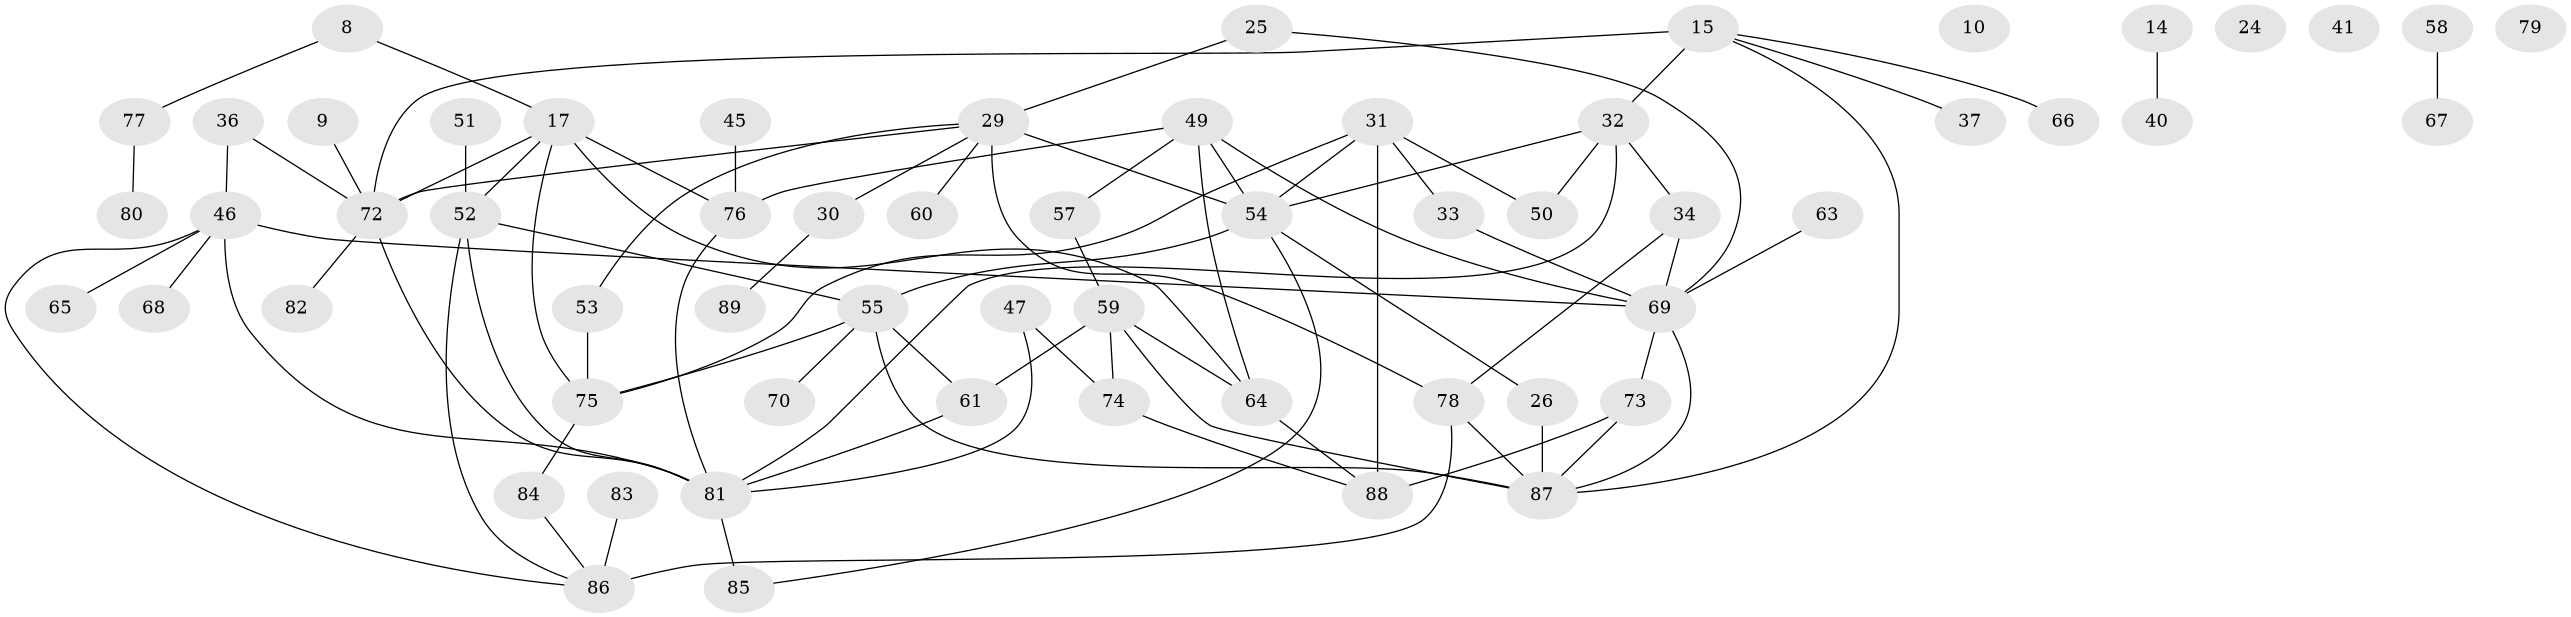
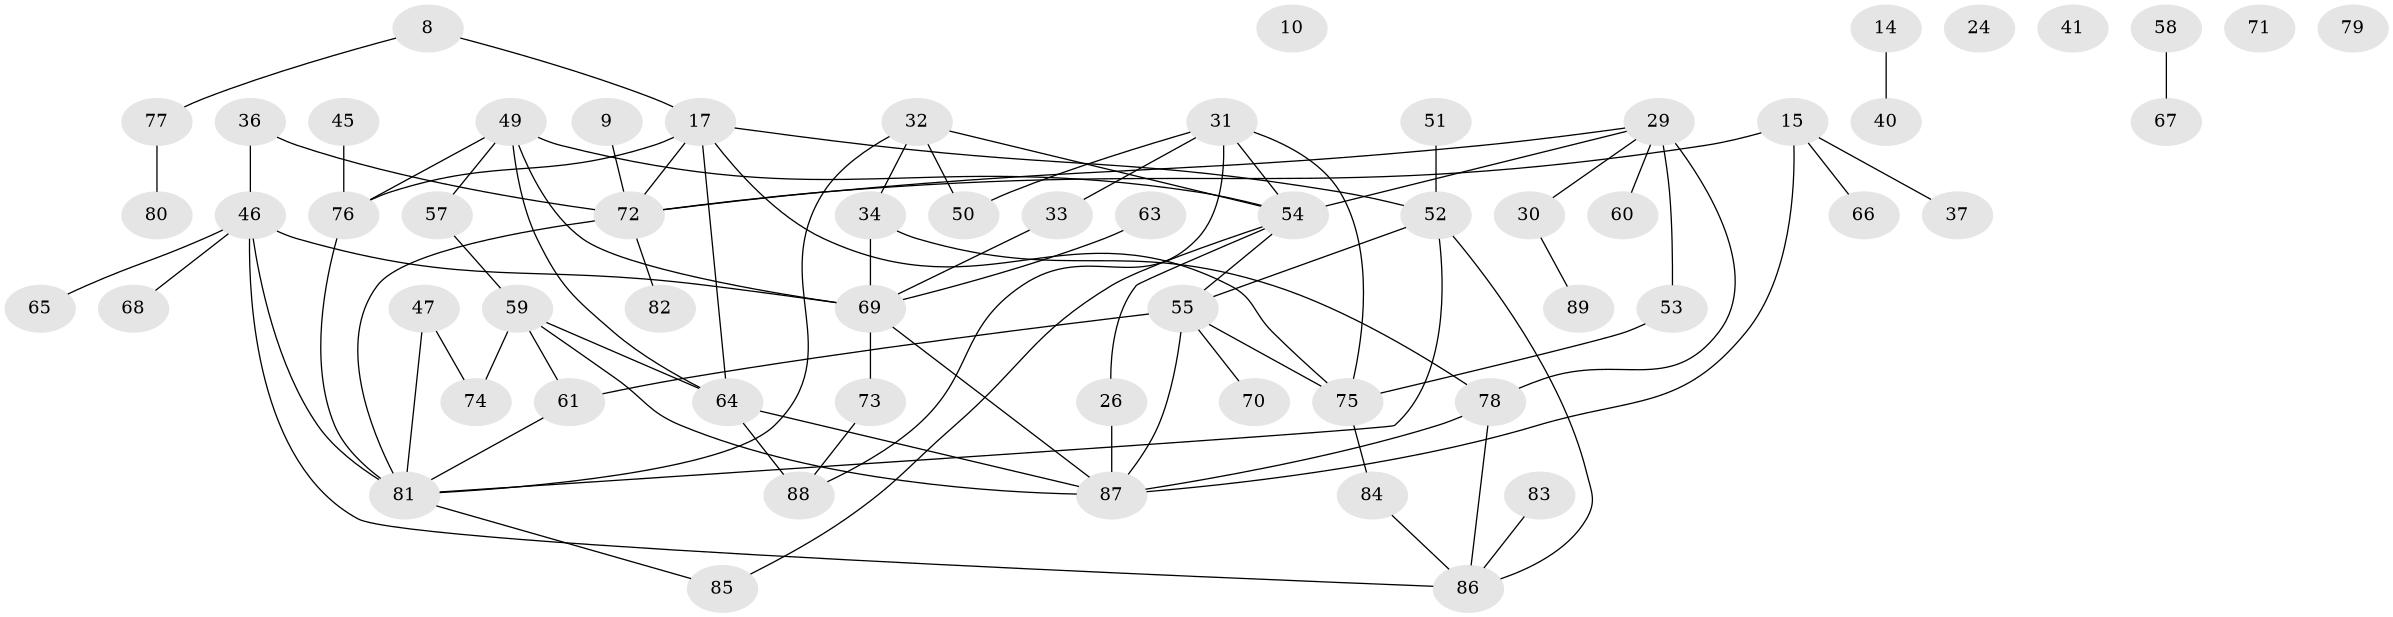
node "25": removed
node "71": added
edge "15" -- "32": removed
edge "73" -- "87": now "64" -- "87"
edge "74" -- "88": removed
